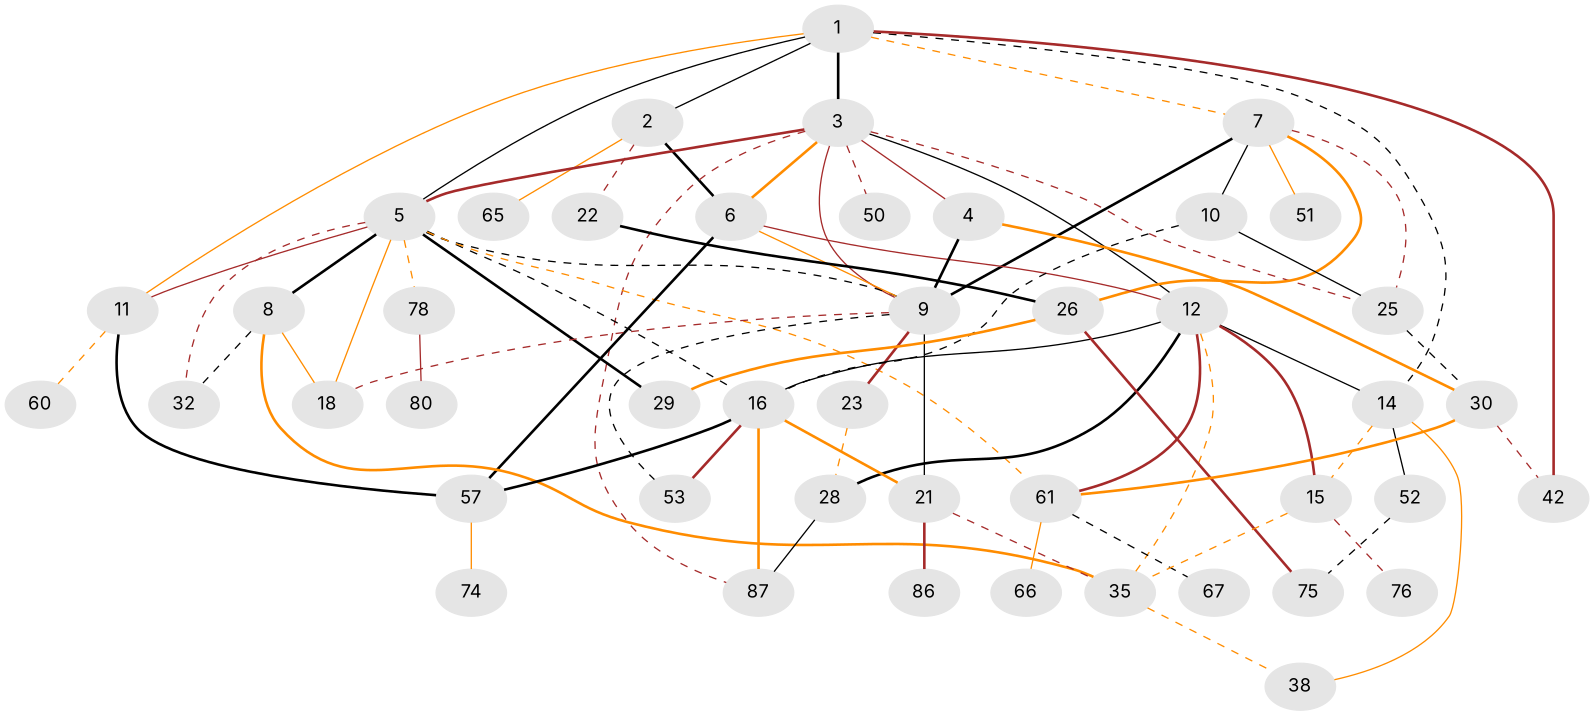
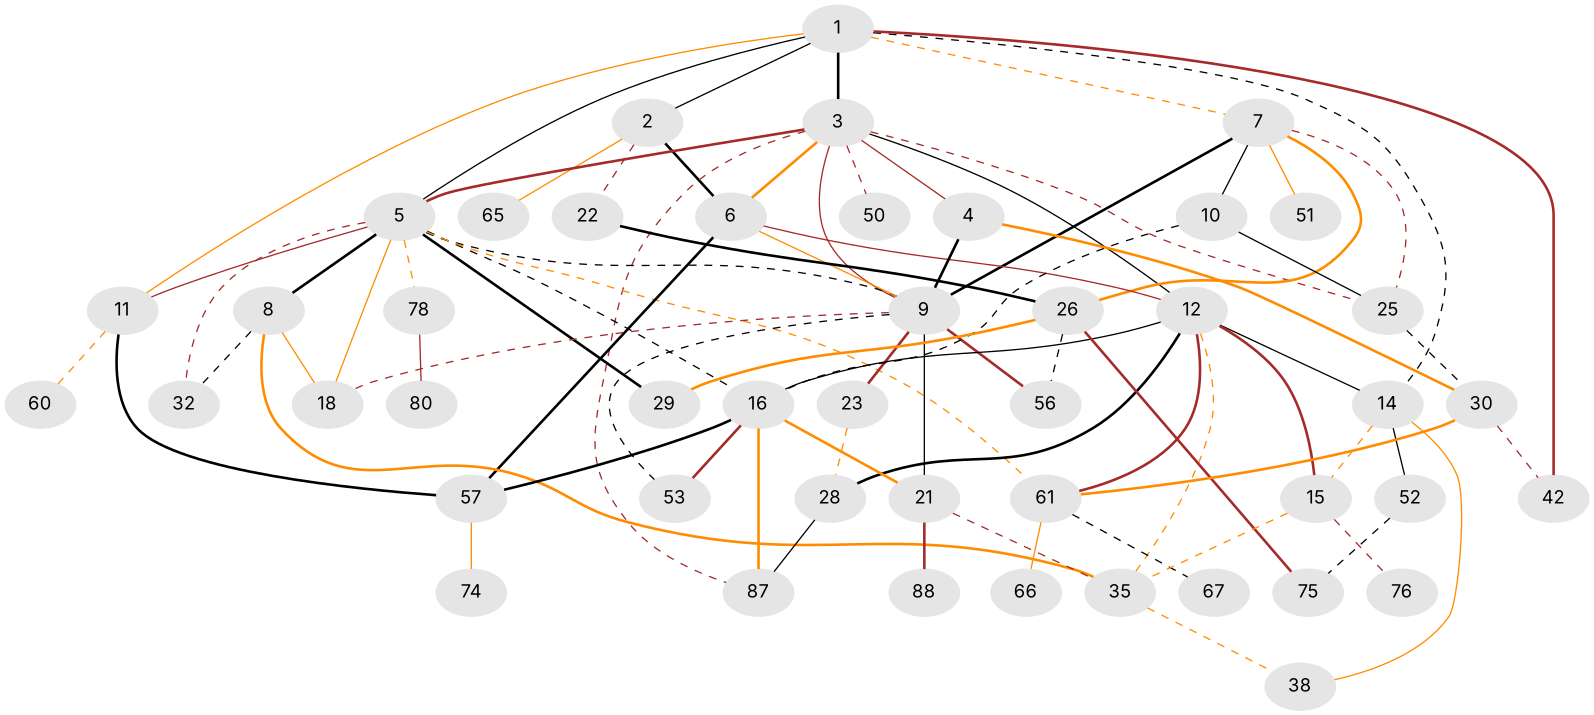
node "56": added
node "86": label "86" -> "88"
